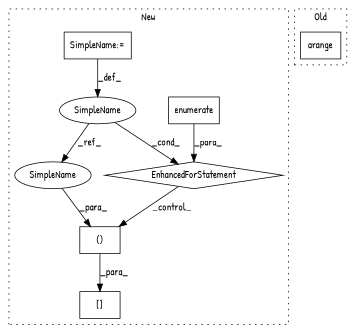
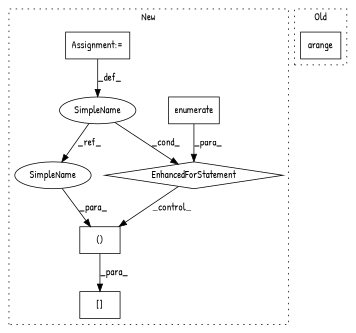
node "SimpleName:=": label "SimpleName:=" -> "Assignment:="
